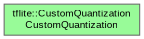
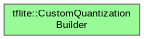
node "tflite::CustomQuantization CustomQuantization": label "tflite::CustomQuantization CustomQuantization" -> "tflite::CustomQuantization Builder"
